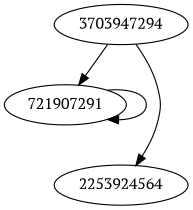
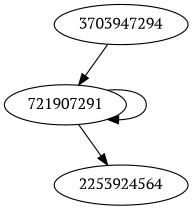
edge "3703947294" -> "2253924564": now "721907291" -> "2253924564"
